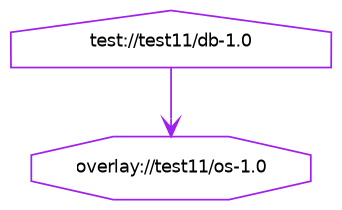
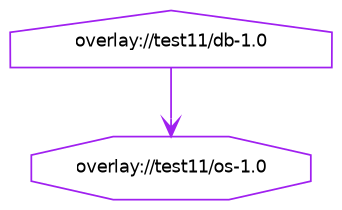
node "test://test11/db-1.0": label "test://test11/db-1.0" -> "overlay://test11/db-1.0"
